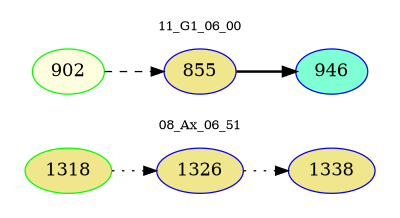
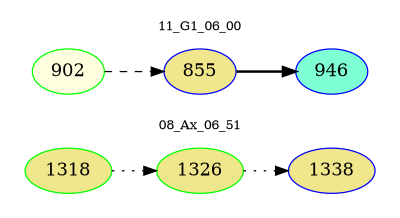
node "1326": color blue -> green
